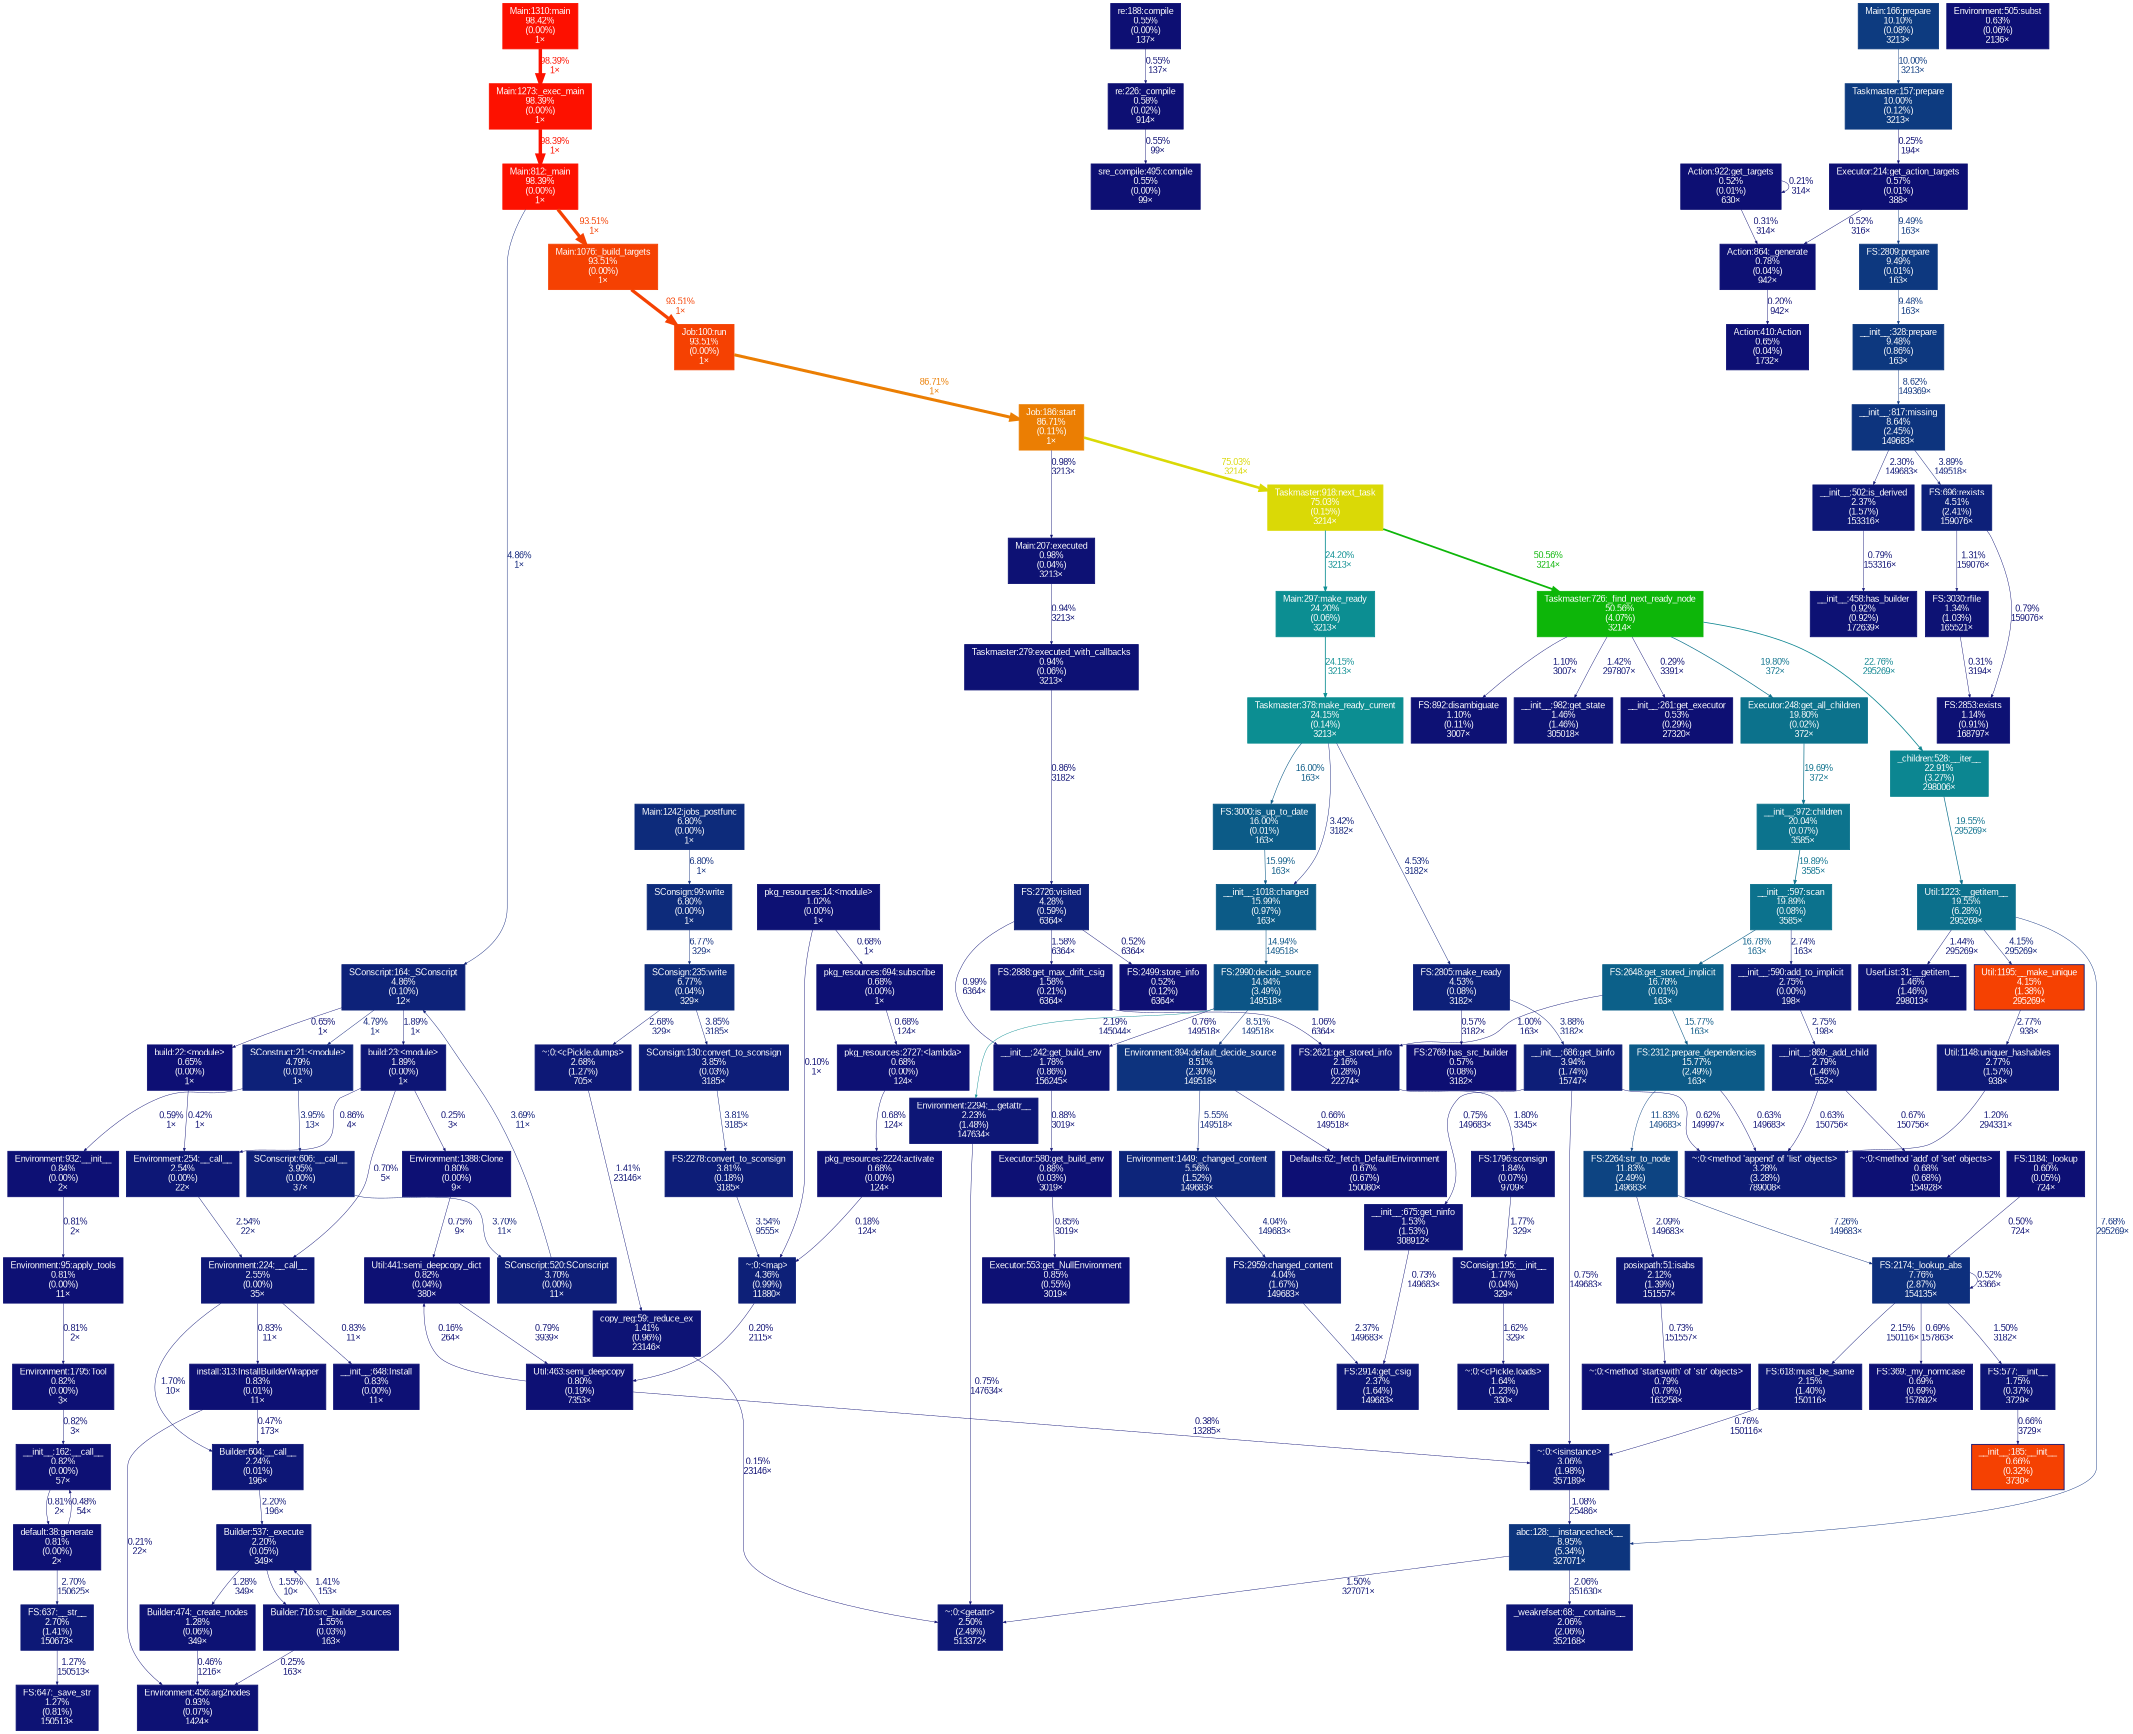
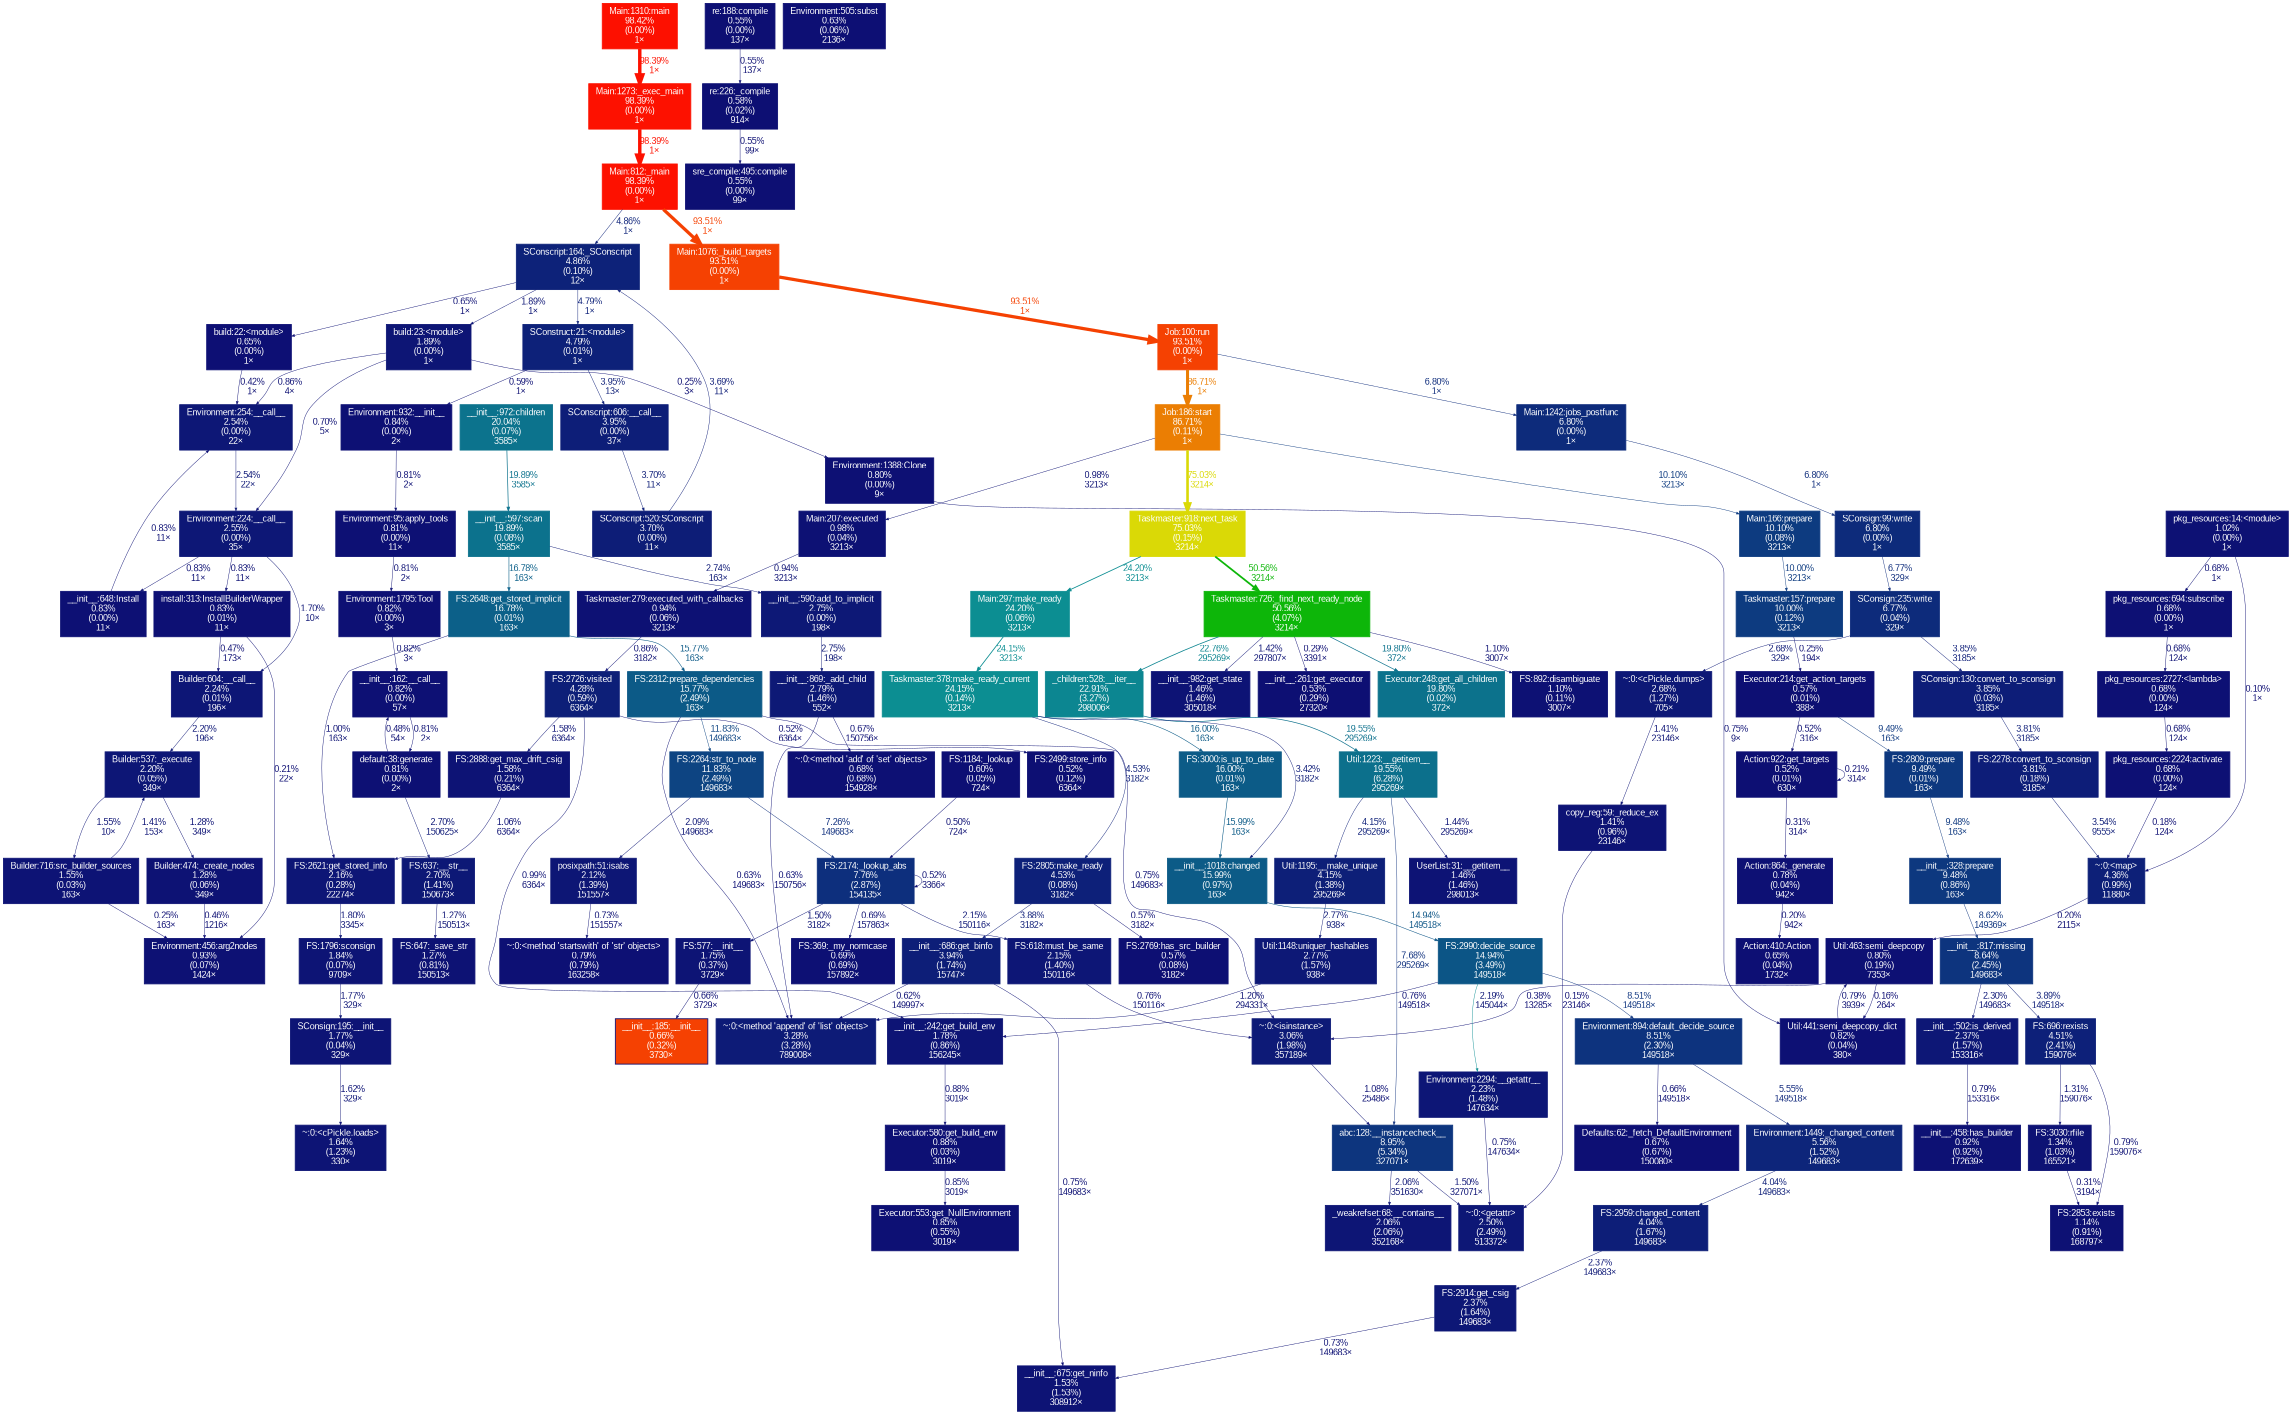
edge "Executor:214:get_action_targets 0.57% (0.01%) 388×" -> "Action:864:_generate 0.78% (0.04%) 942×": now "Executor:214:get_action_targets 0.57% (0.01%) 388×" -> "Action:922:get_targets 0.52% (0.01%) 630×"
edge "Job:100:run 93.51% (0.00%) 1×" -> "Main:1242:jobs_postfunc 6.80% (0.00%) 1×": added, label "6.80% 1×"
edge "Job:186:start 86.71% (0.11%) 1×" -> "Main:166:prepare 10.10% (0.08%) 3213×": added, label "10.10% 3213×"
edge "__init__:648:Install 0.83% (0.00%) 11×" -> "Environment:254:__call__ 2.54% (0.00%) 22×": added, label "0.83% 11×"
edge "Executor:248:get_all_children 19.80% (0.02%) 372×" -> "__init__:972:children 20.04% (0.07%) 3585×": removed, label "19.69% 372×"
node "Util:1195:__make_unique 4.15% (1.38%) 295269×": fillcolor #f54102 -> #0d1f78
edge "__init__:686:get_binfo 3.94% (1.74%) 15747×" -> "~:0:<isinstance> 3.06% (1.98%) 357189×": now "FS:2312:prepare_dependencies 15.77% (2.49%) 163×" -> "~:0:<isinstance> 3.06% (1.98%) 357189×"
edge "__init__:675:get_ninfo 1.53% (1.53%) 308912×" -> "FS:2914:get_csig 2.37% (1.64%) 149683×": reversed
